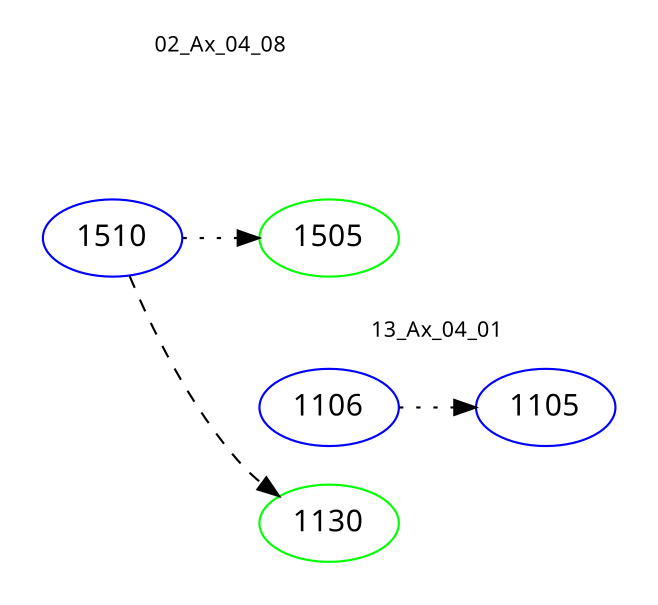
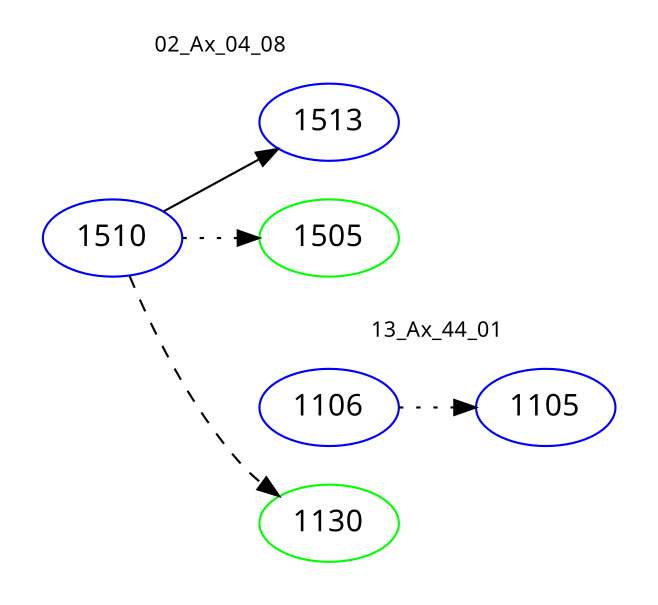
node "1513": added
cluster "13_Ax_04_01": label "13_Ax_04_01" -> "13_Ax_44_01"
